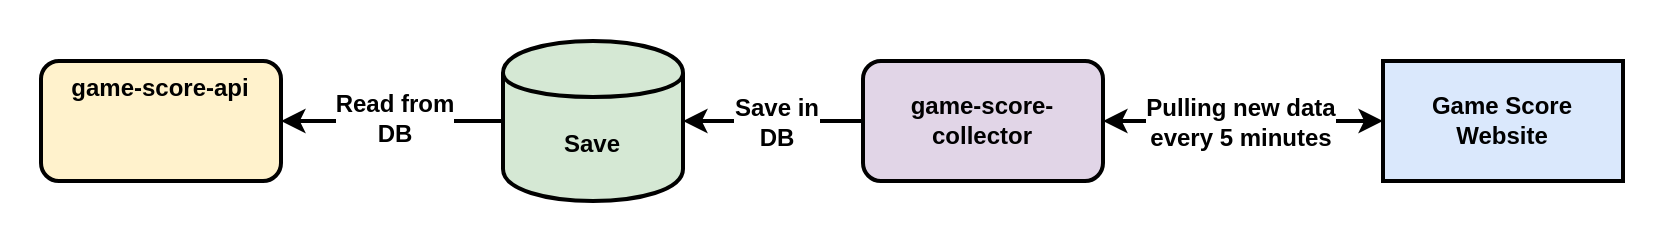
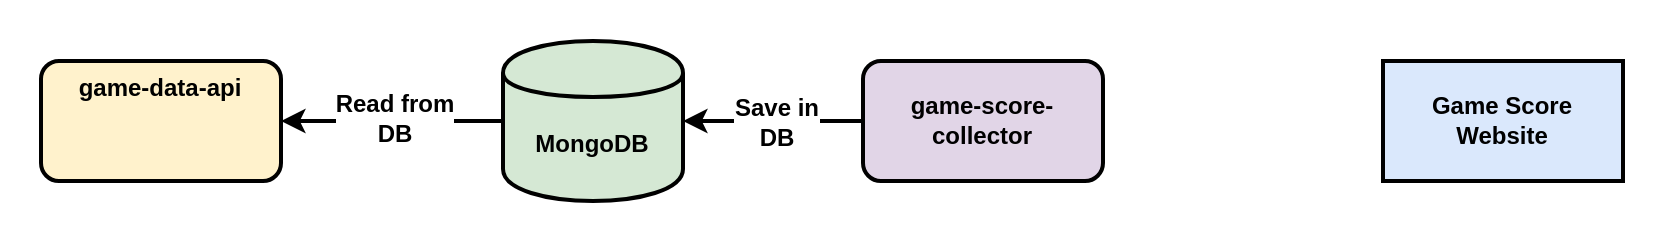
node "game-score-api": label "game-score-api" -> "game-data-api"
edge "game-score-collector" -- "Game Score Website": removed, label "Pulling new data every 5 minutes"
node "Save": label "Save" -> "MongoDB"
